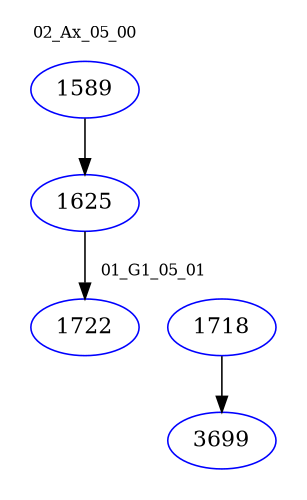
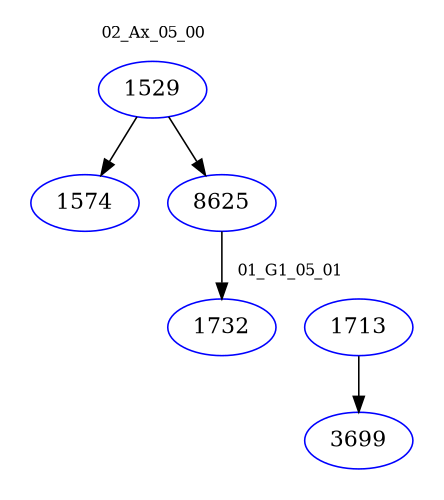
node "1589": label "1589" -> "1529"
node "1625": label "1625" -> "8625"
node "1574": added
node "1722": label "1722" -> "1732"
node "1718": label "1718" -> "1713"
